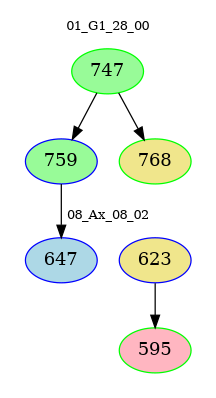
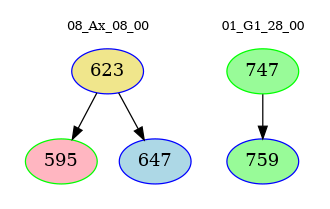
node "768": removed
edge "759" -> "647": now "623" -> "647"
cluster "08_Ax_08_02": label "08_Ax_08_02" -> "08_Ax_08_00"
